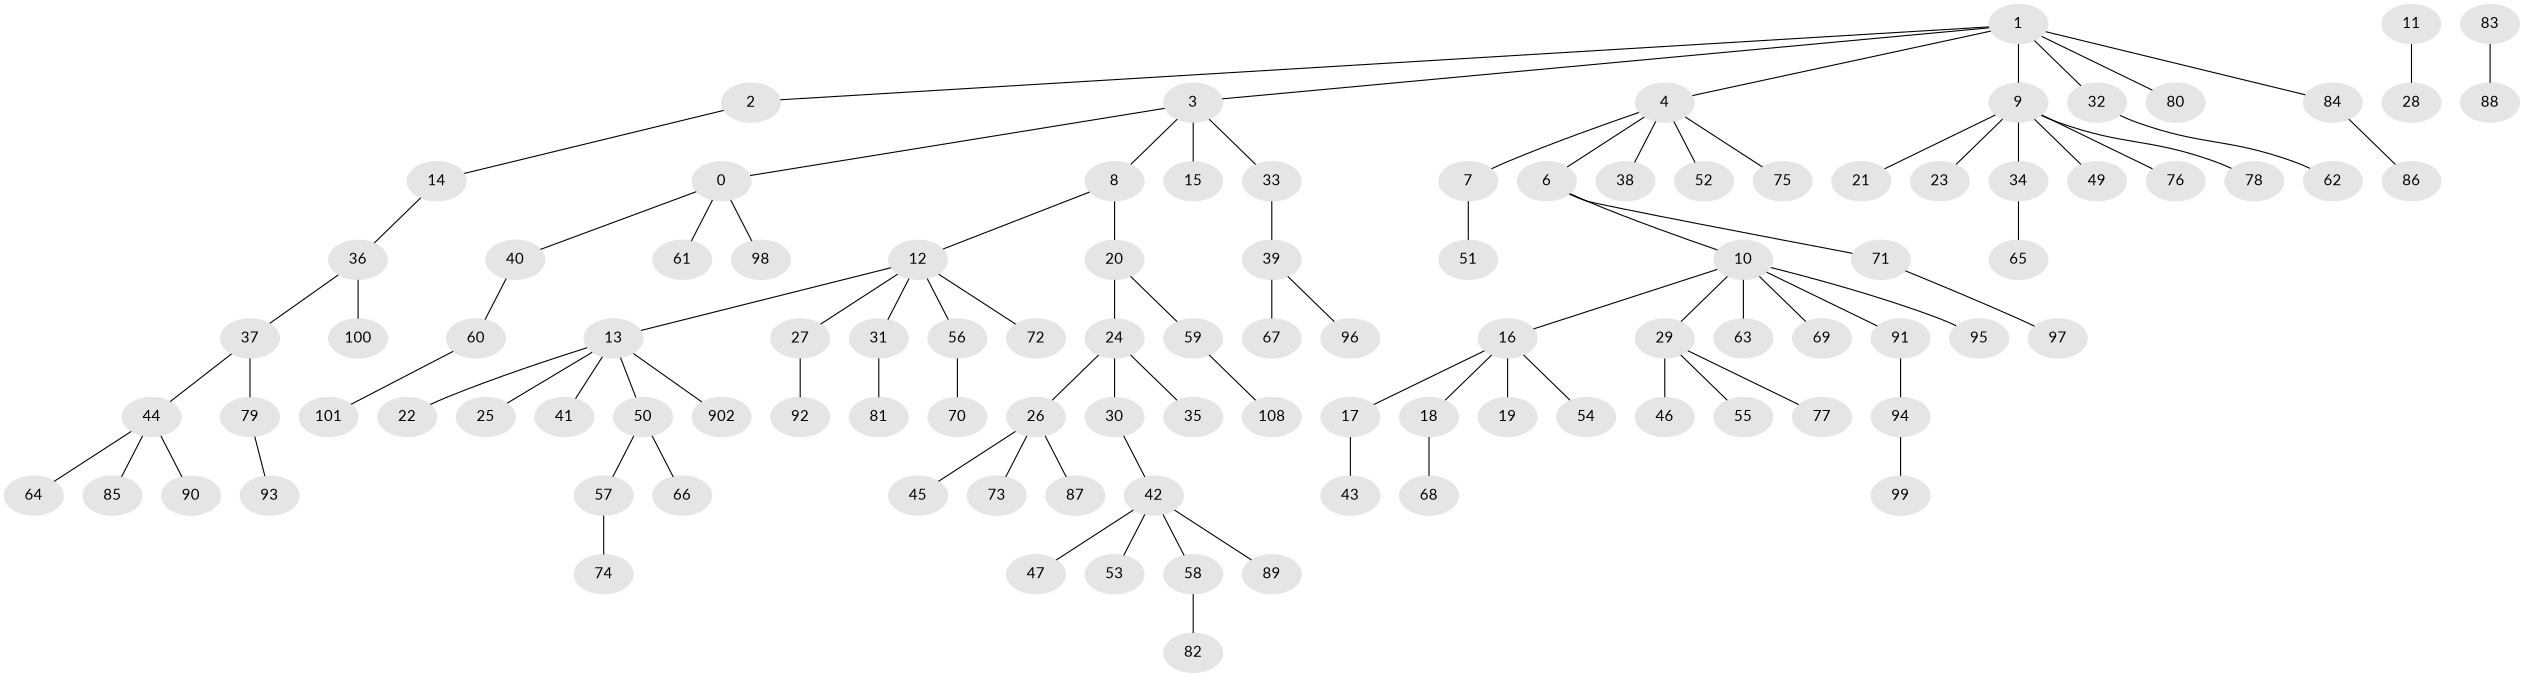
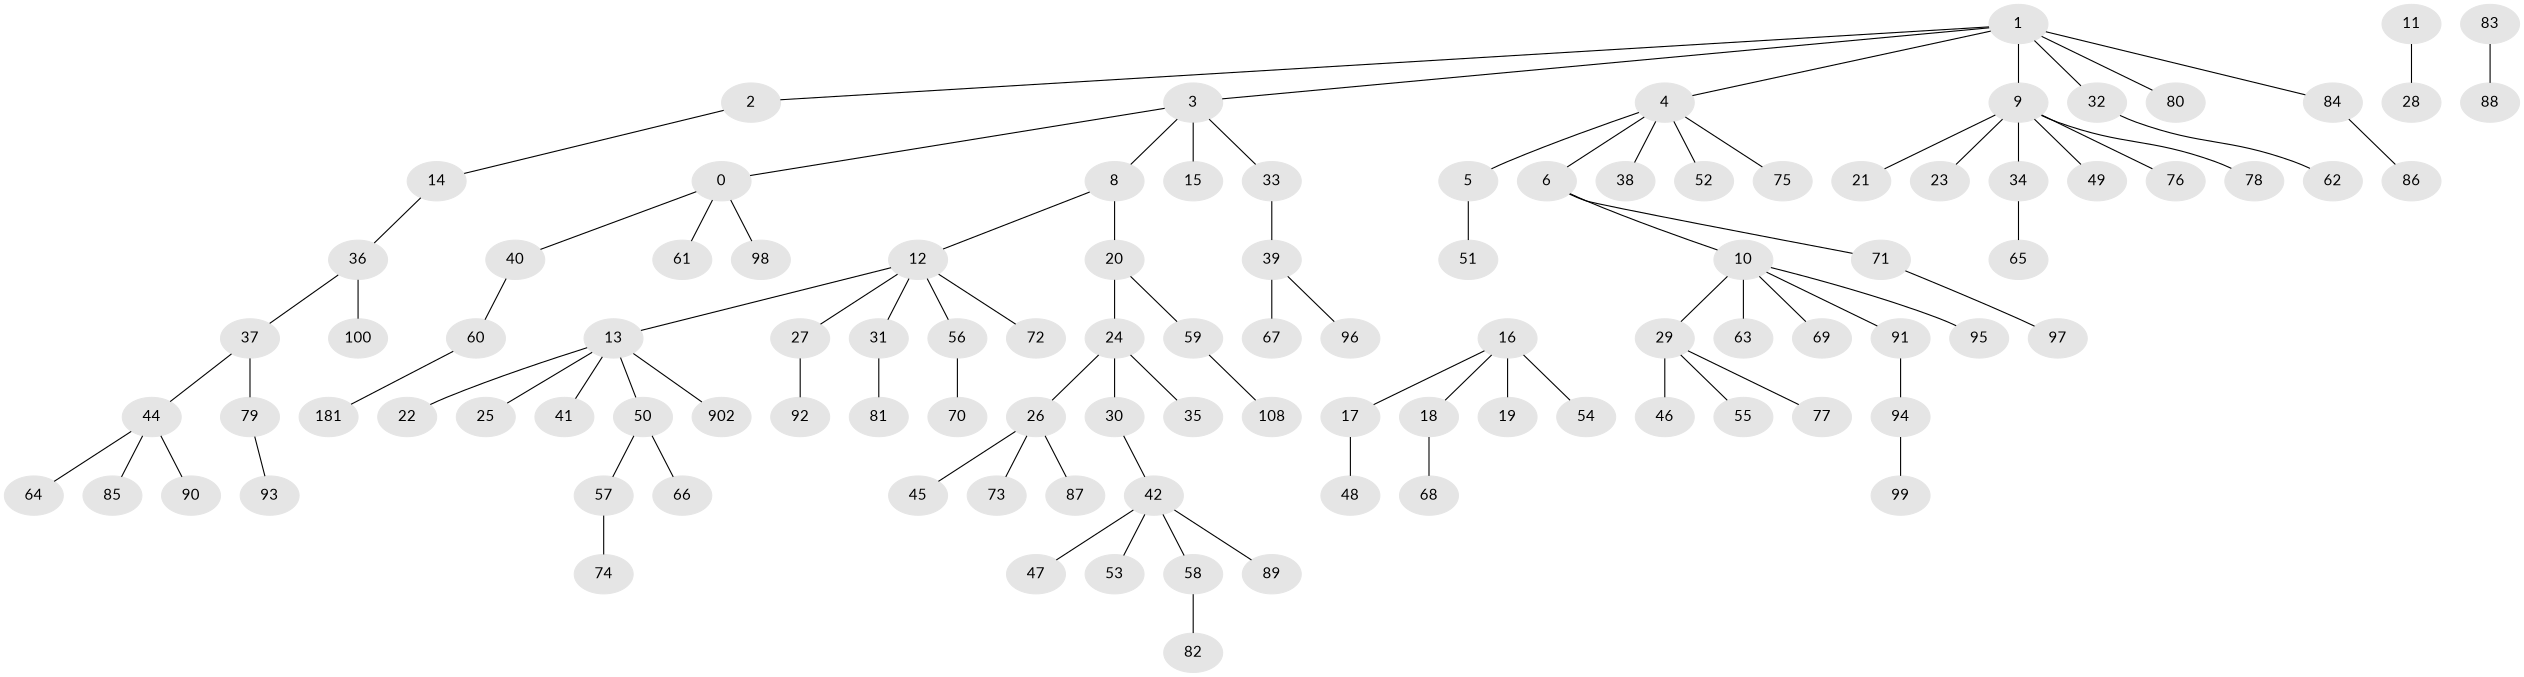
node "7": label "7" -> "5"
edge "10" -- "16": removed
node "101": label "101" -> "181"
node "43": label "43" -> "48"
